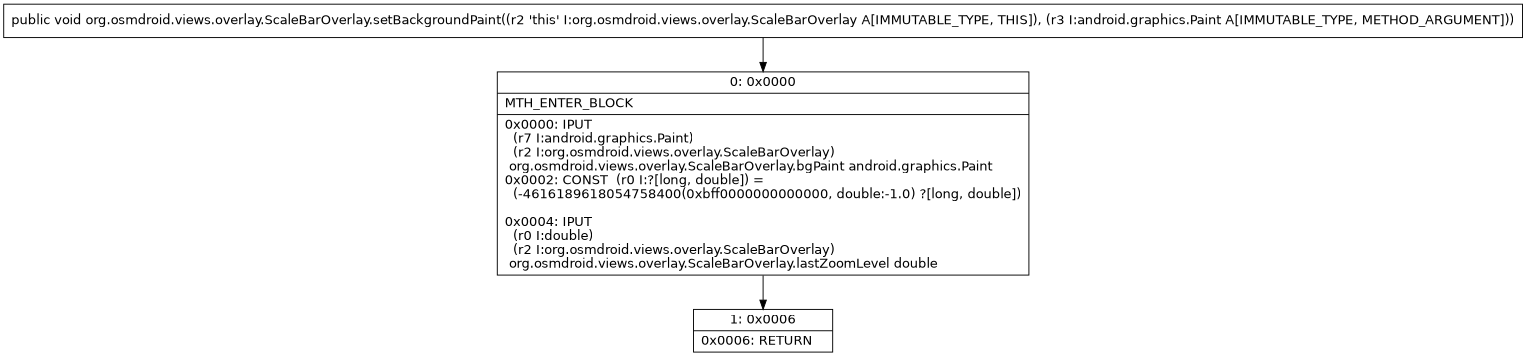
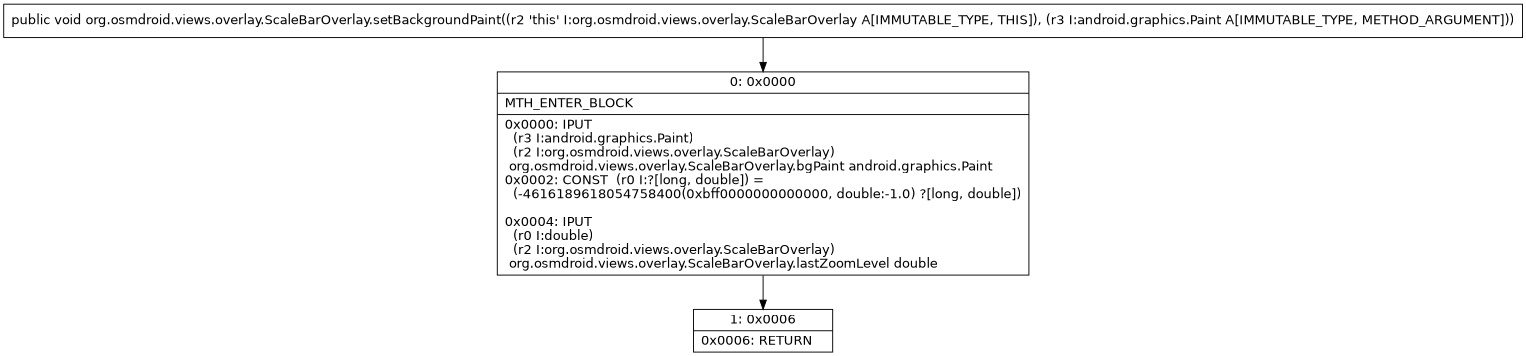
node "0: 0x0000": text "(r7 I:android.graphics.Paint)" -> "(r3 I:android.graphics.Paint)"
